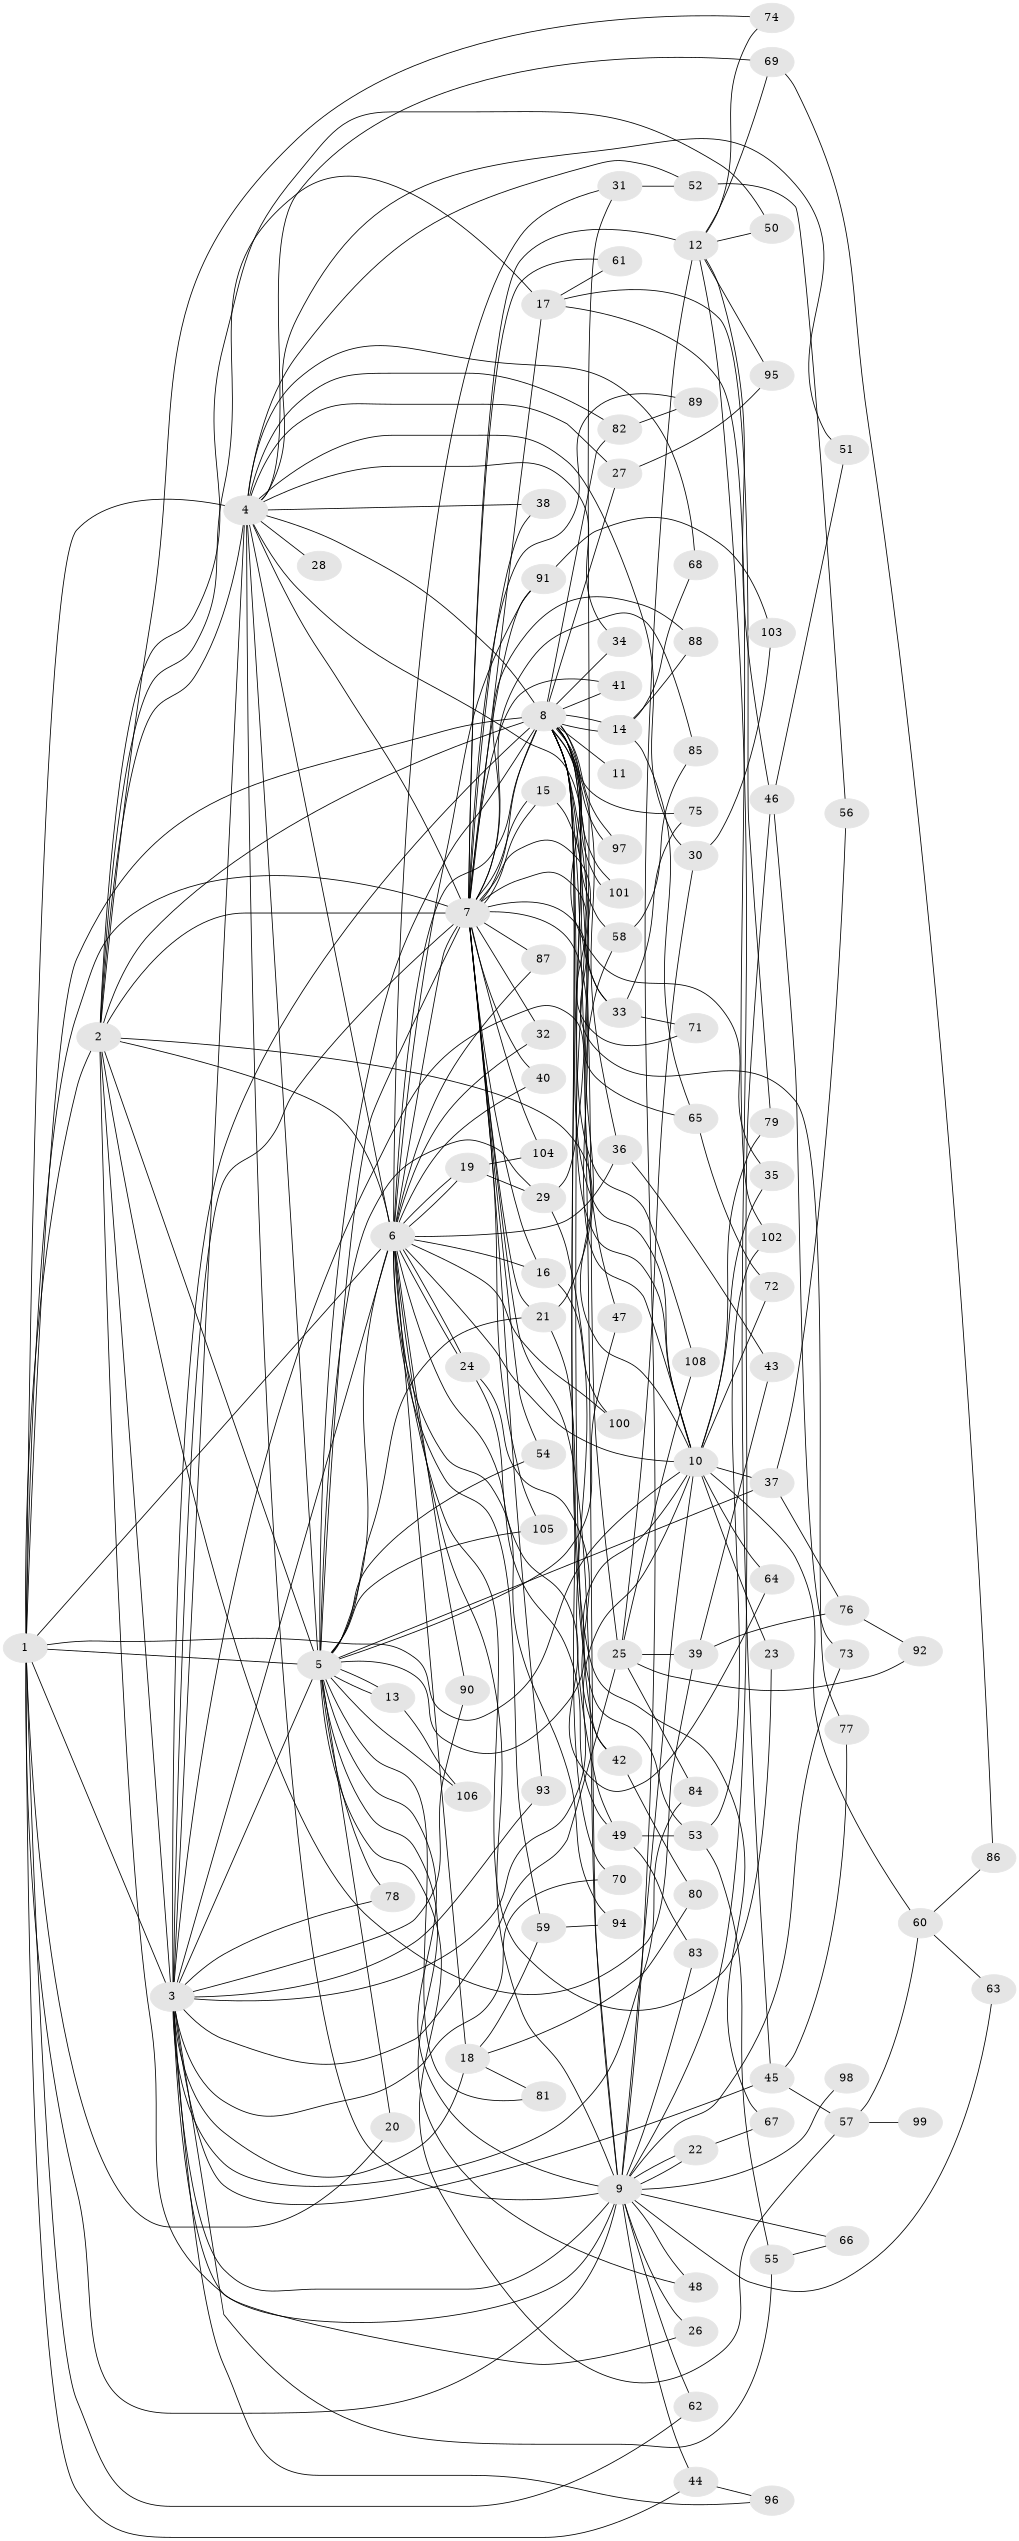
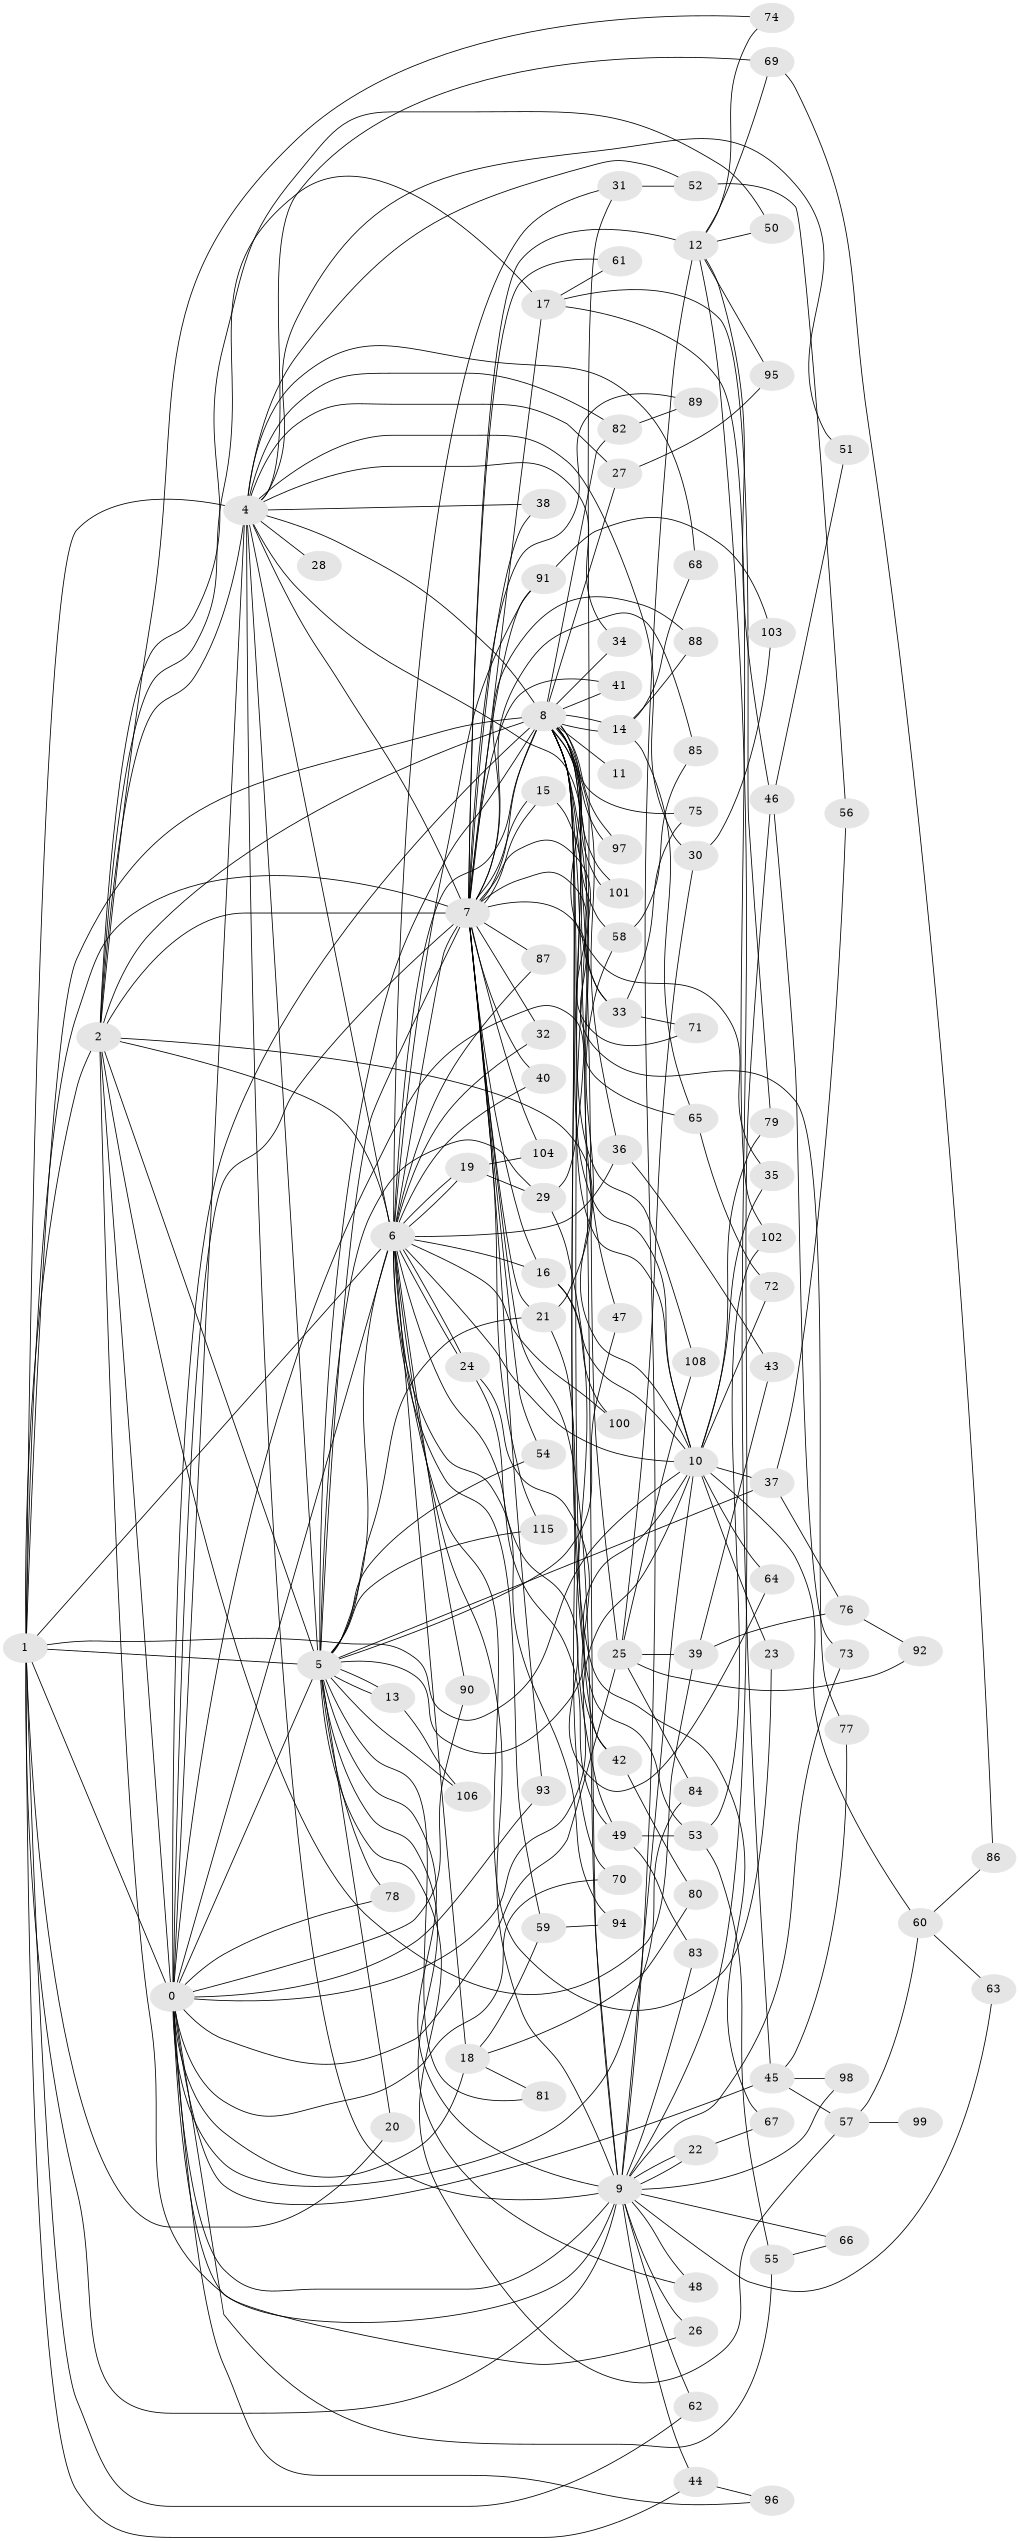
edge "7" -- "10": now "16" -- "10"
node "105": label "105" -> "115"
node "3": label "3" -> "0"
edge "45" -- "98": added
